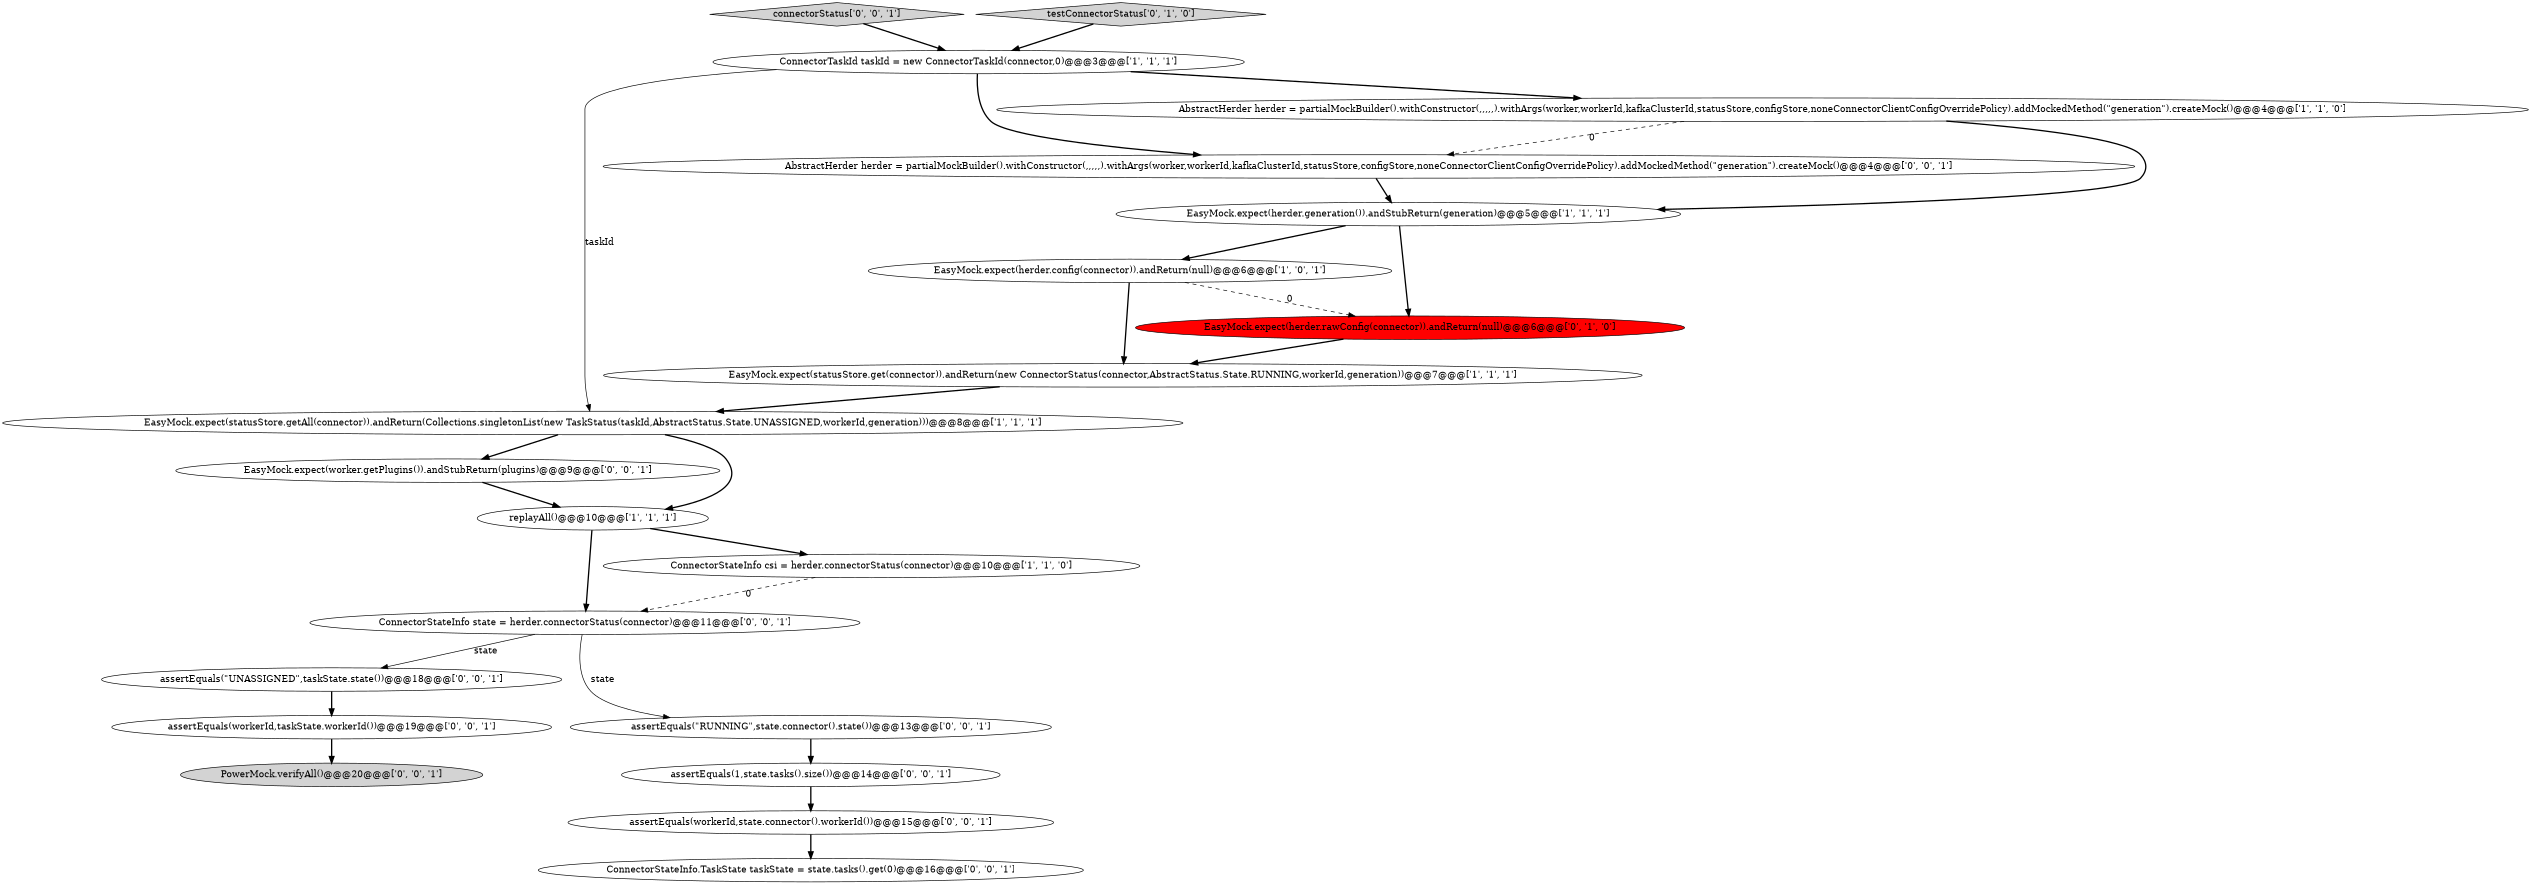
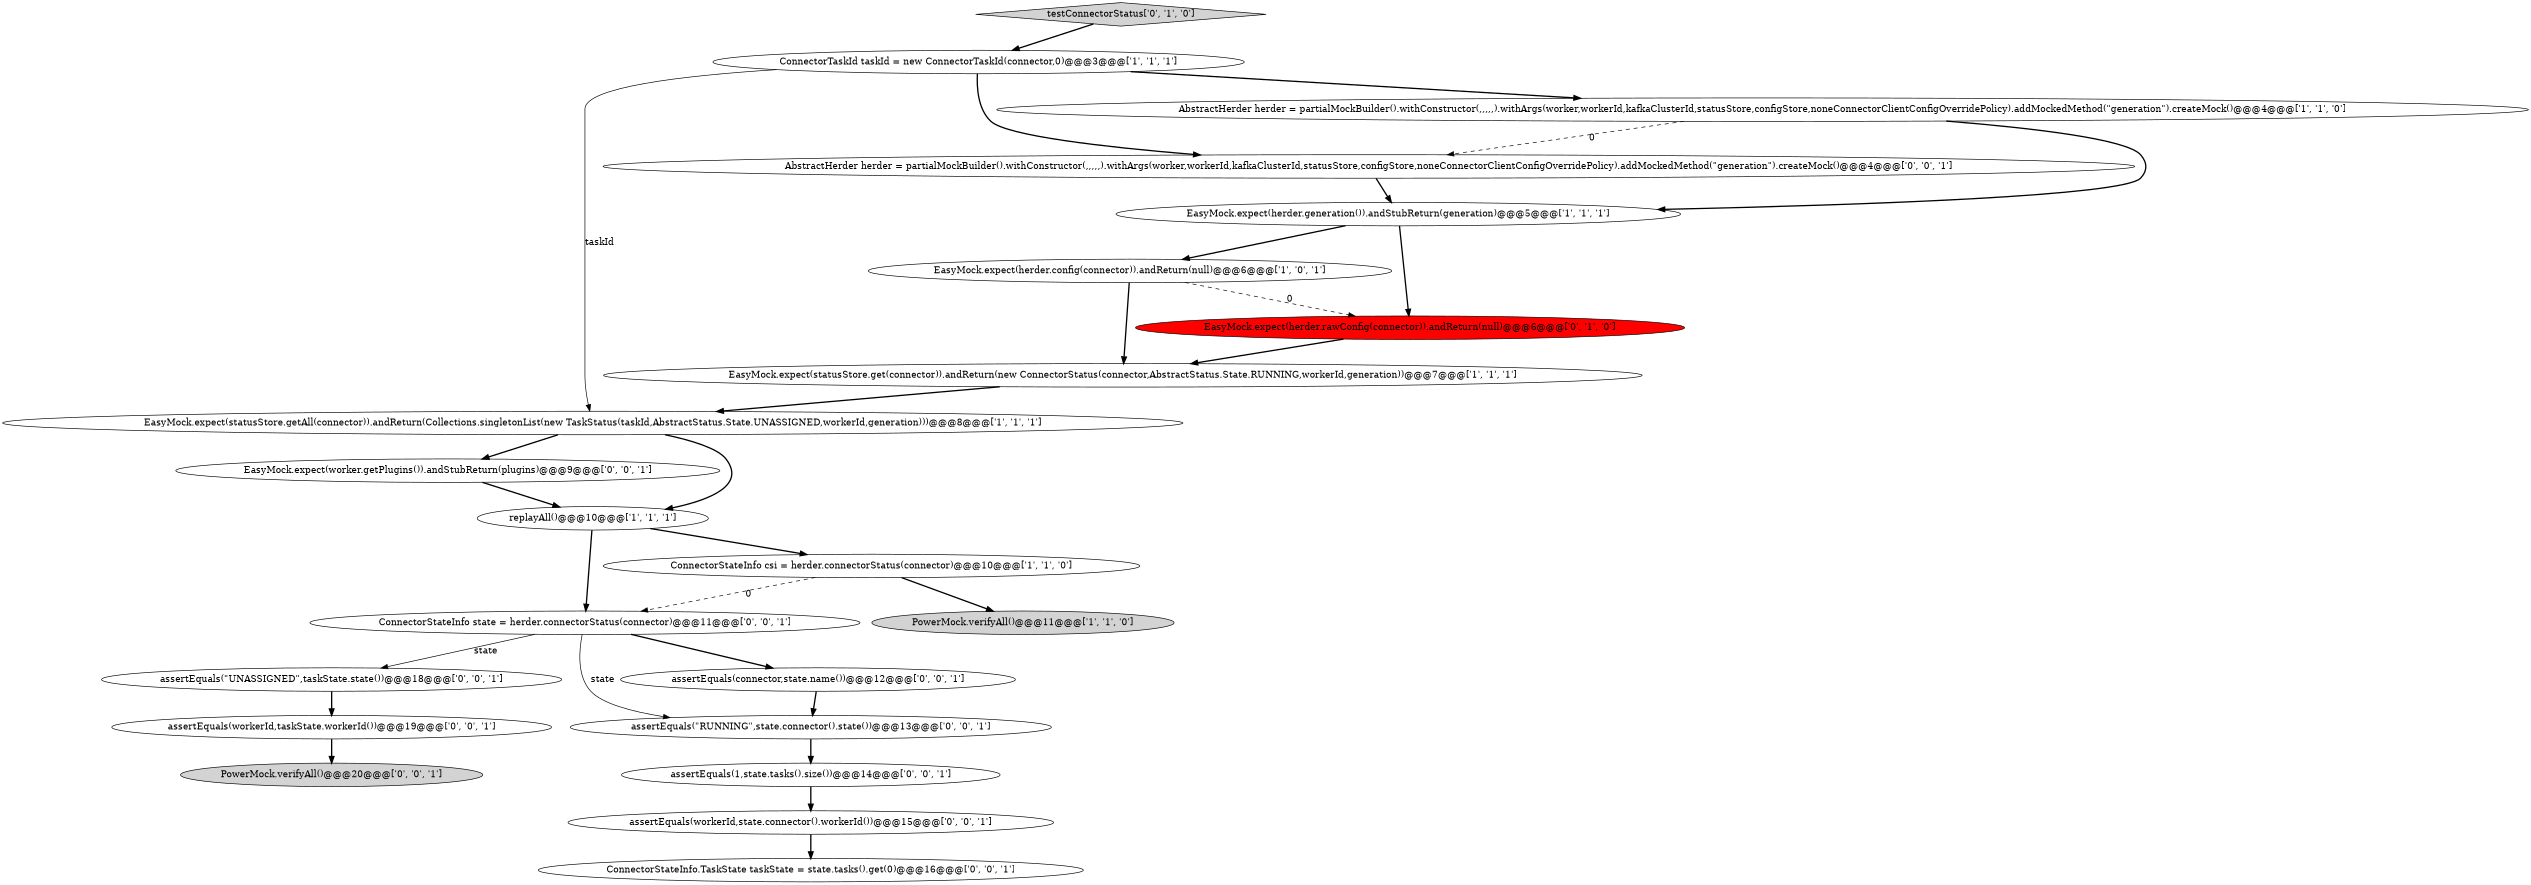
node "connectorStatus['0', '0', '1']": removed
node "PowerMock.verifyAll()@@@11@@@['1', '1', '0']": added
node "assertEquals(connector,state.name())@@@12@@@['0', '0', '1']": added
